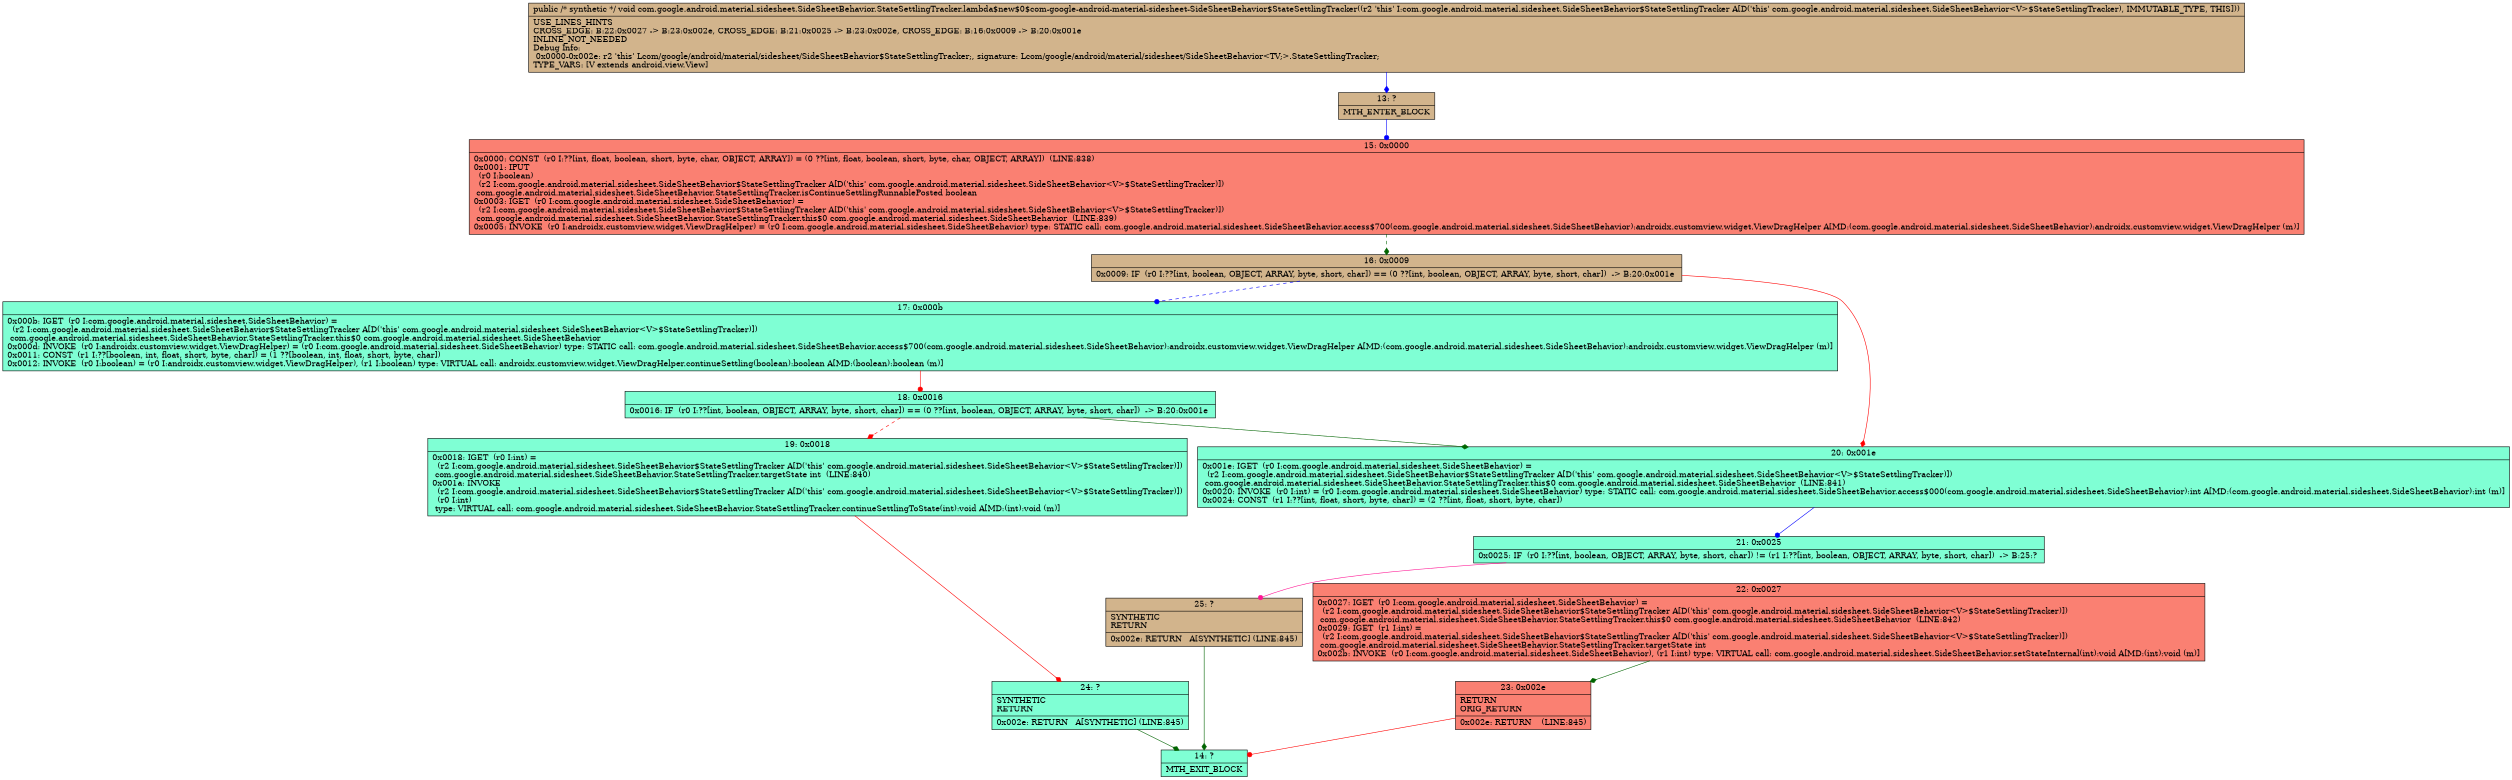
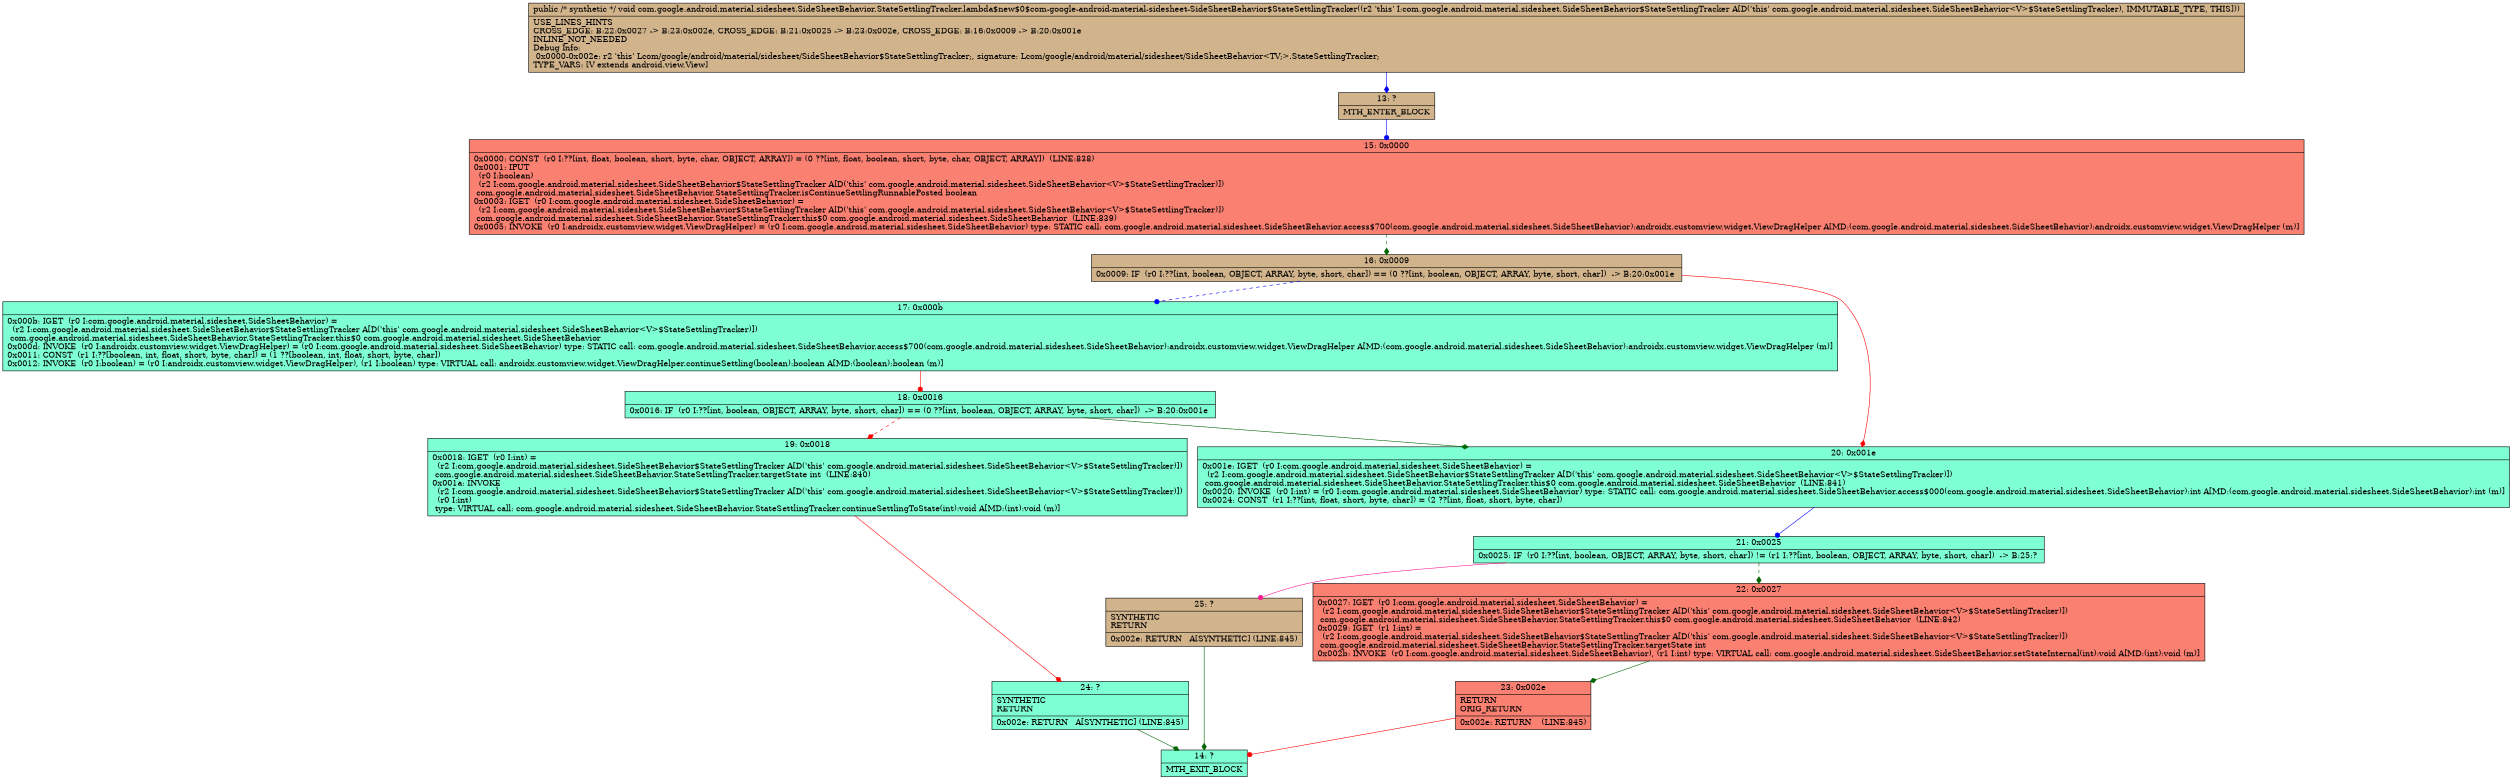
edge "21: 0x0025" -> "22: 0x0027": added
